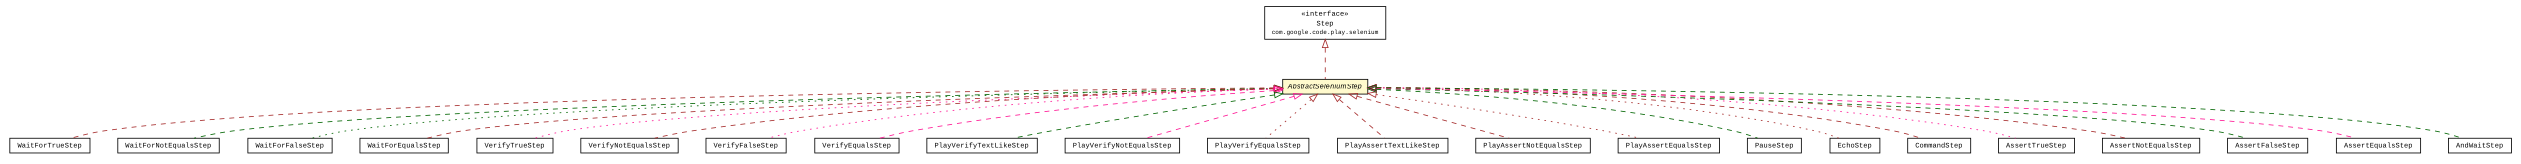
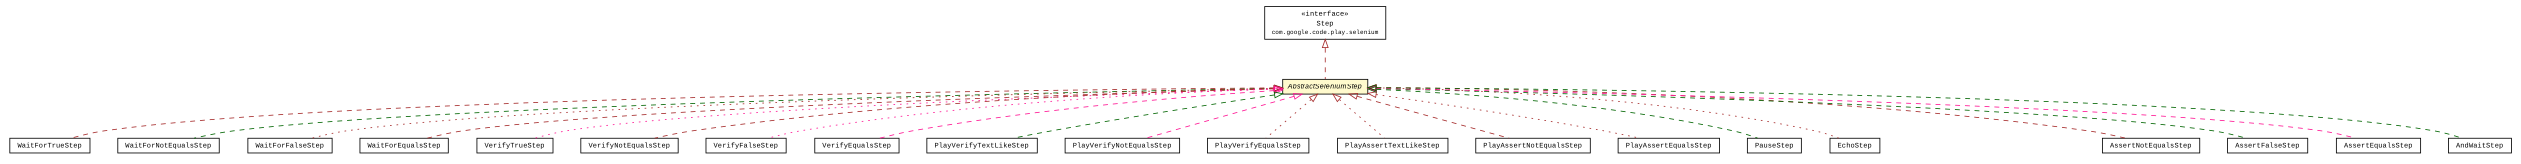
edge "WaitForFalseStep" -> "AbstractSeleniumStep": color darkgreen -> brown
edge "PlayAssertTextLikeStep" -> "AbstractSeleniumStep": style dashed -> dotted
node "CommandStep": removed
node "AssertTrueStep": removed
